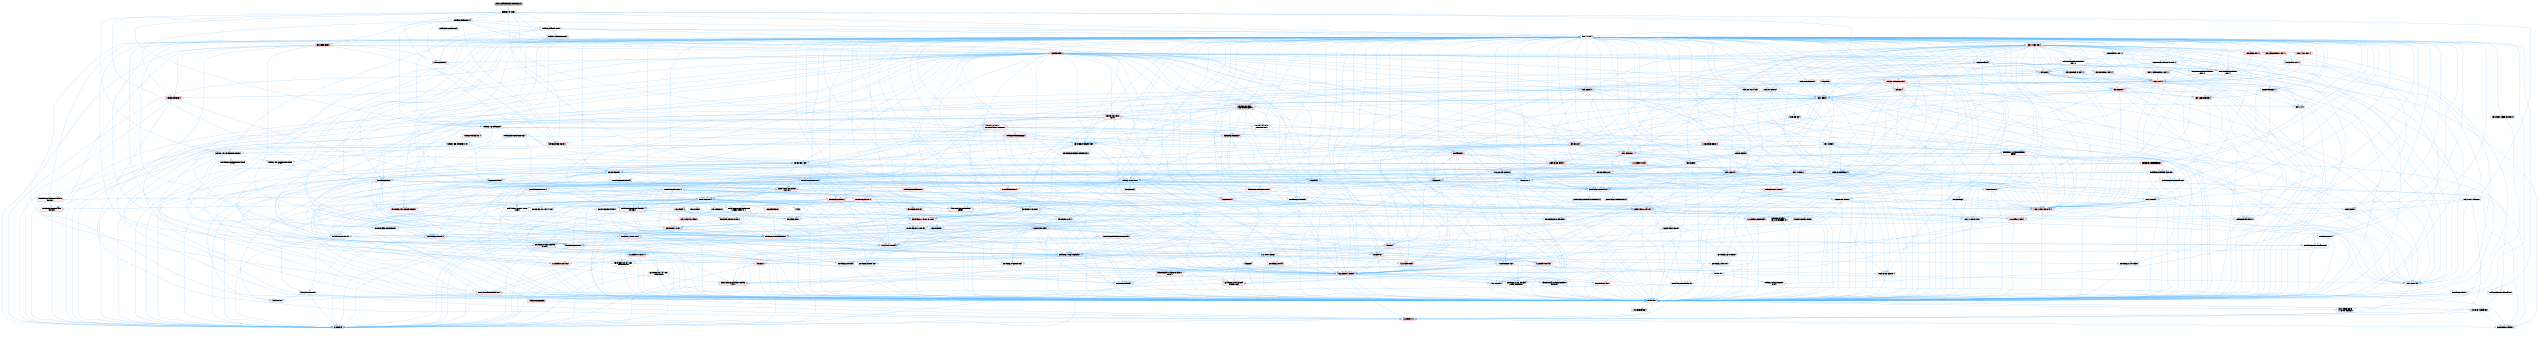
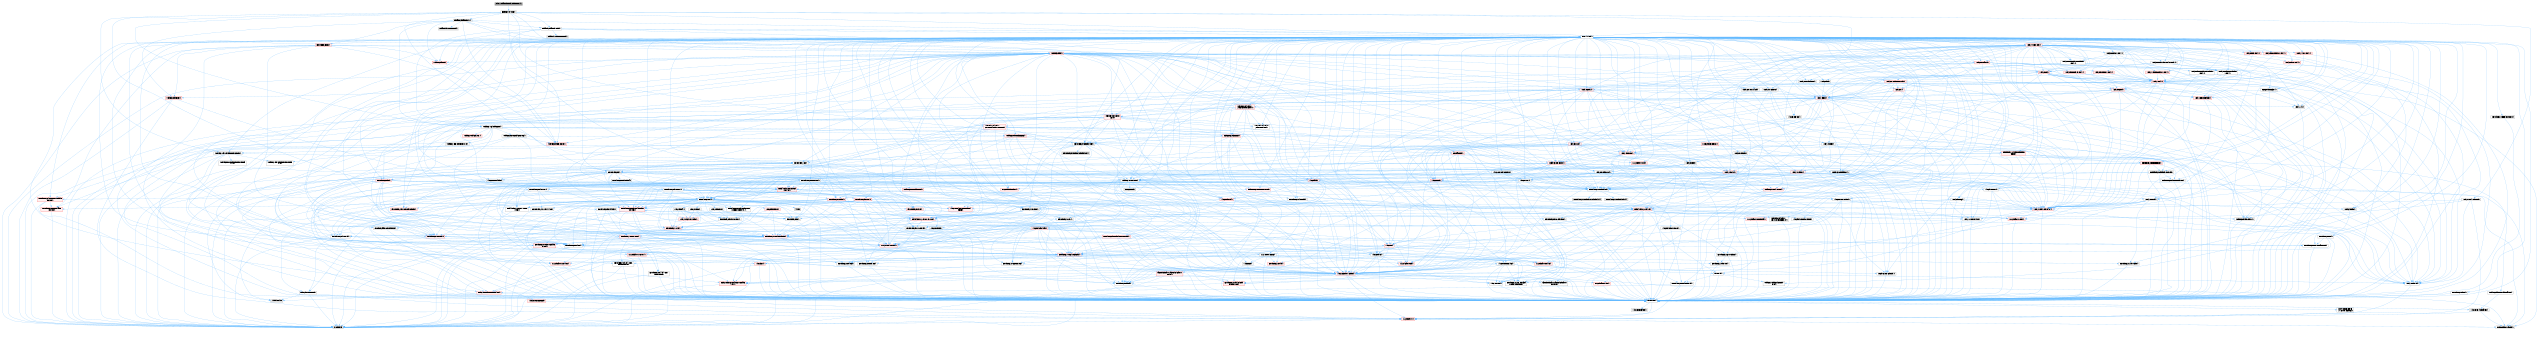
edge "Math/RotationAboutPointMatrix.h" -> "ProfilingDebugging /UMemoryDefines.h": now "Math/RotationAboutPointMatrix.h" -> "CoreTypes.h"
